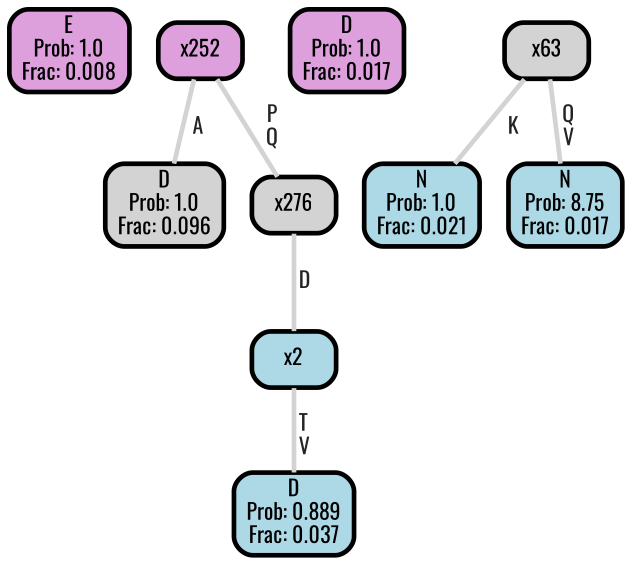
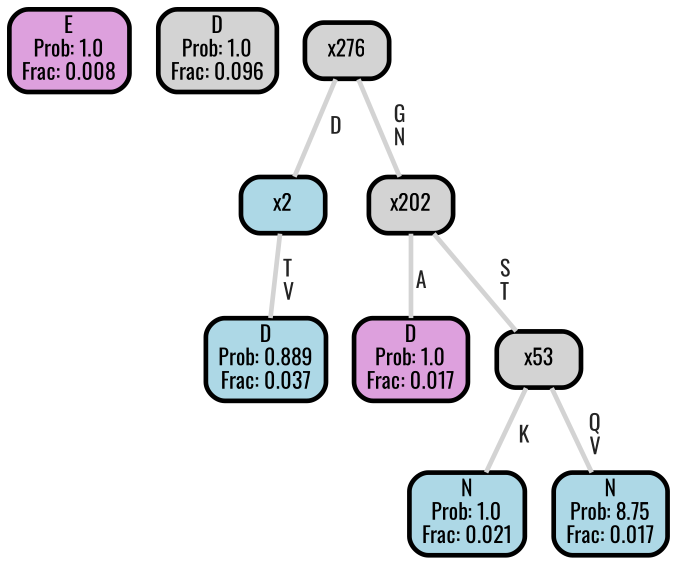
node "x252": removed
node "x63": label "x63" -> "x53"
node "x202": added
